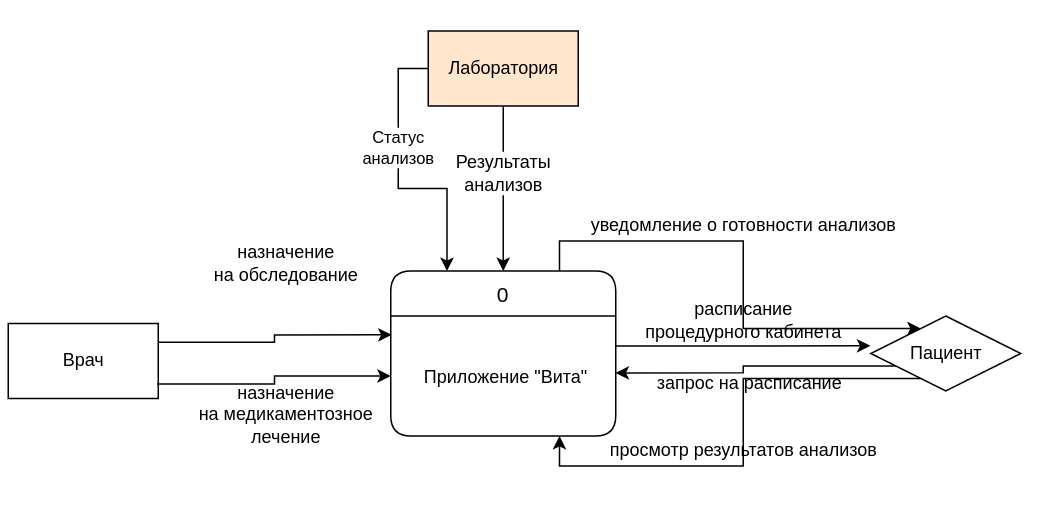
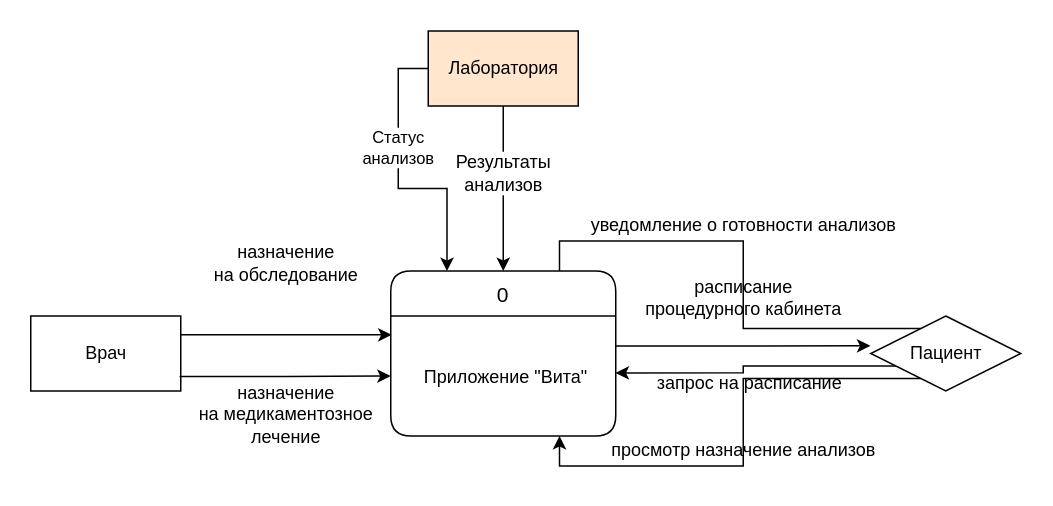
node "расписание процедурного кабинета": moved (743, 320) -> (743, 298)
edge "0" -> "Пациент": arrowhead classic -> none
node "Врач": moved (83, 361) -> (106, 353)
node "просмотр результатов анализов": label "просмотр результатов анализов" -> "просмотр назначение анализов"
